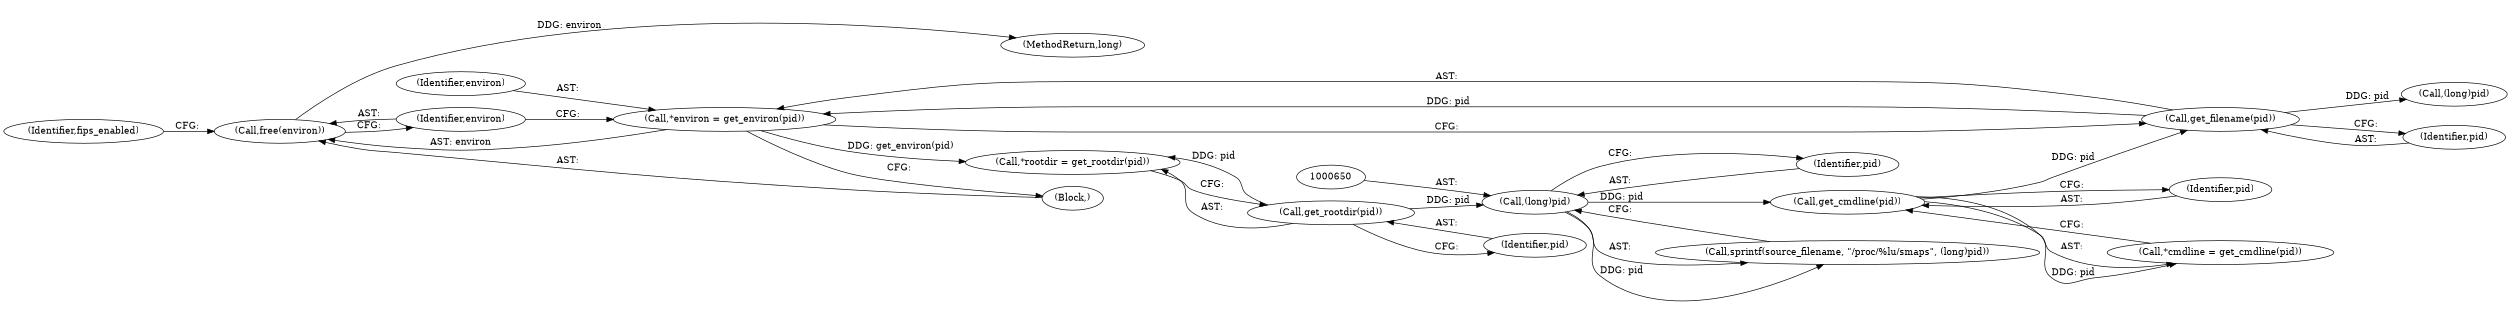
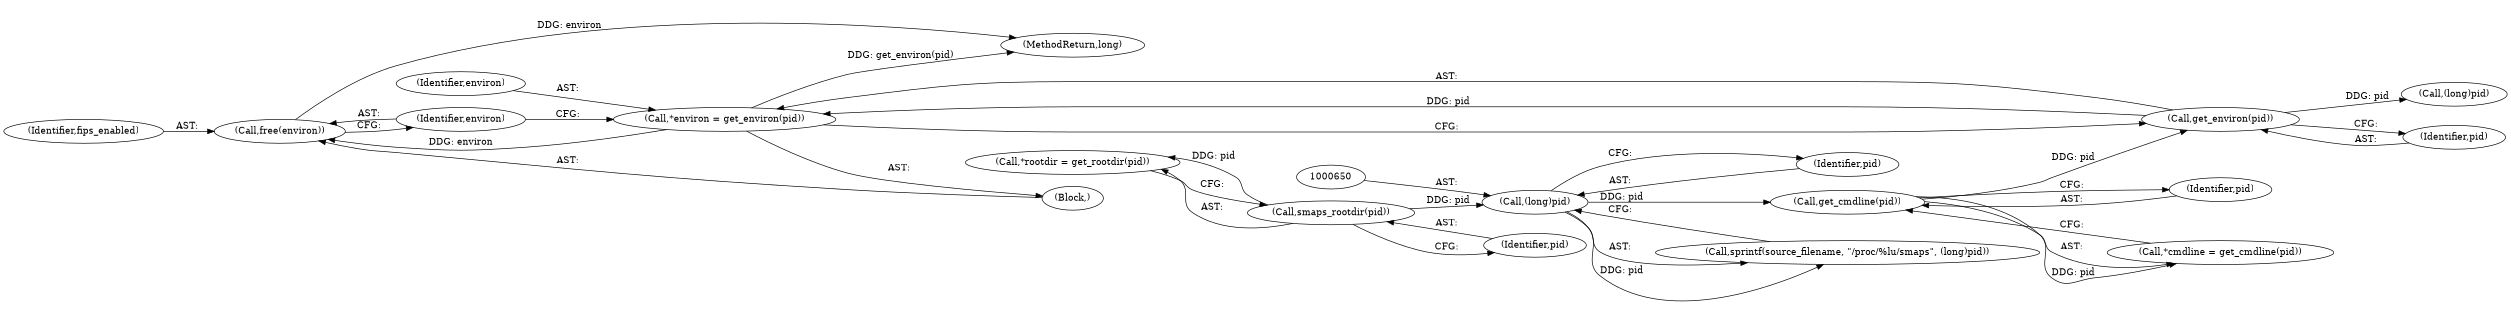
node "(Call,get_filename(pid))": label "(Call,get_filename(pid))" -> "(Call,get_environ(pid))"
edge "(Identifier,fips_enabled)" -> "(Call,free(environ))": label "CFG: " -> "AST: "
edge "(Call,*environ = get_environ(pid))" -> "(Call,free(environ))": label "AST: environ" -> "DDG: environ"
edge "(Call,*environ = get_environ(pid))" -> "(Call,*rootdir = get_rootdir(pid))": now "(Call,*environ = get_environ(pid))" -> "(MethodReturn,long)"
edge "(Call,*environ = get_environ(pid))" -> "(Block,)": label "CFG: " -> "AST: "
node "(Call,get_rootdir(pid))": label "(Call,get_rootdir(pid))" -> "(Call,smaps_rootdir(pid))"
